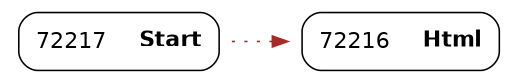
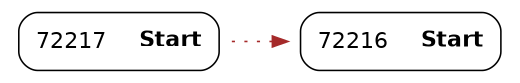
node "72216": text "Html" -> "Start"
